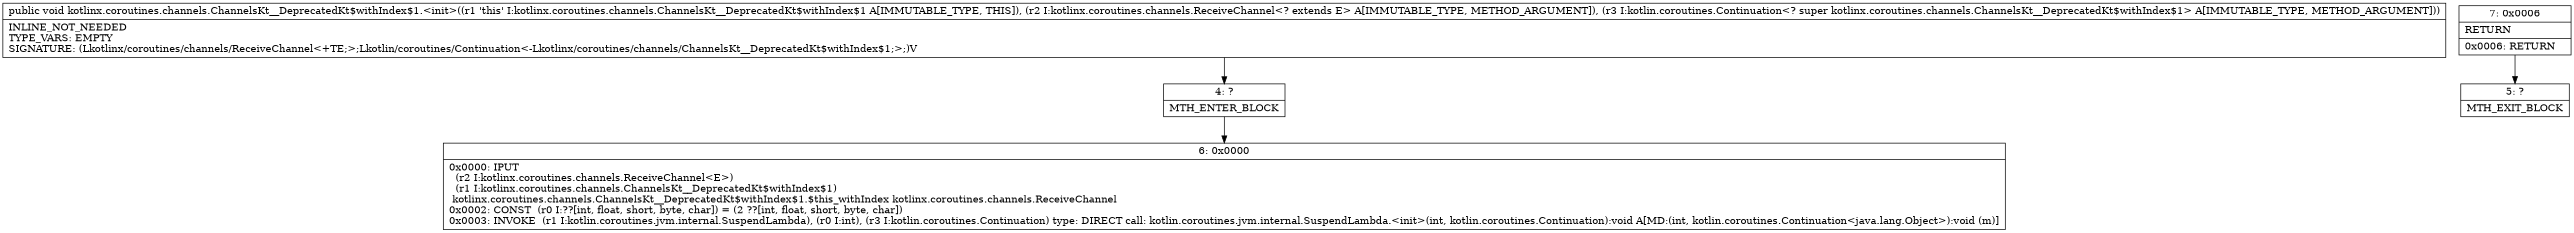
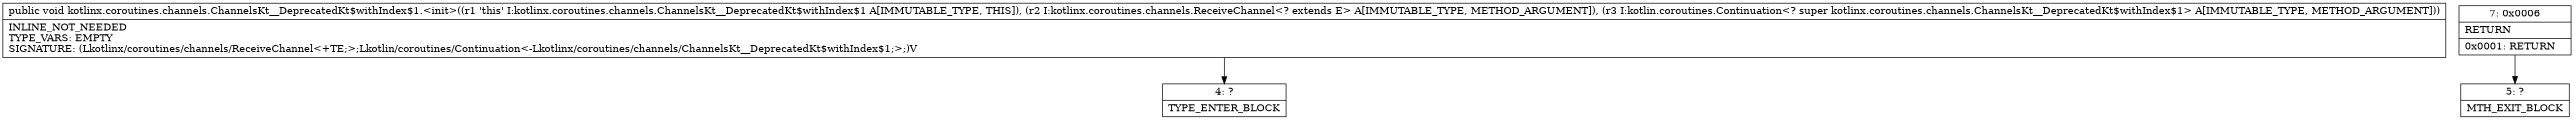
node "7: 0x0006": text "0x0006: RETURN" -> "0x0001: RETURN"
node "4: ?": text "MTH_ENTER_BLOCK" -> "TYPE_ENTER_BLOCK"
node "6: 0x0000": removed
